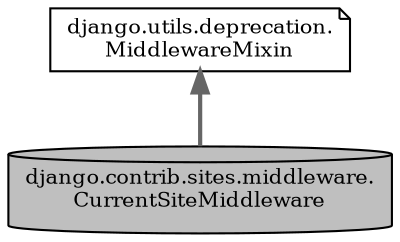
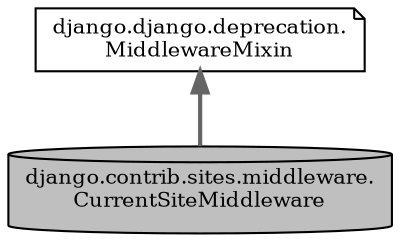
node "django.utils.deprecation. MiddlewareMixin": label "django.utils.deprecation. MiddlewareMixin" -> "django.django.deprecation. MiddlewareMixin"
